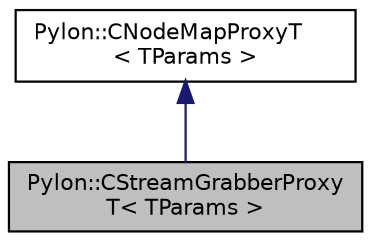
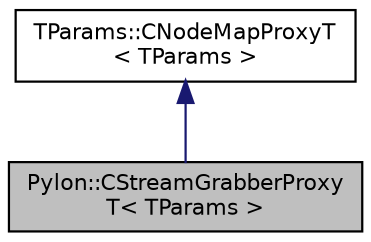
node "Pylon::CNodeMapProxyT < TParams >": label "Pylon::CNodeMapProxyT < TParams >" -> "TParams::CNodeMapProxyT < TParams >"
